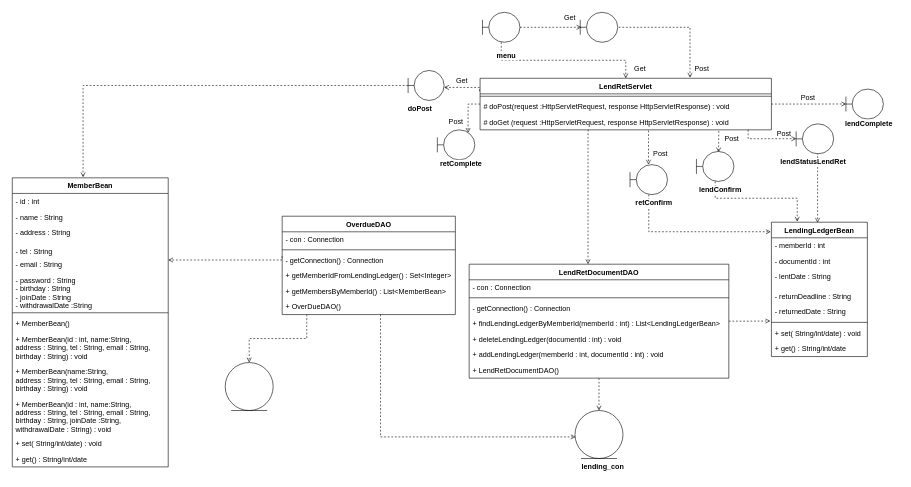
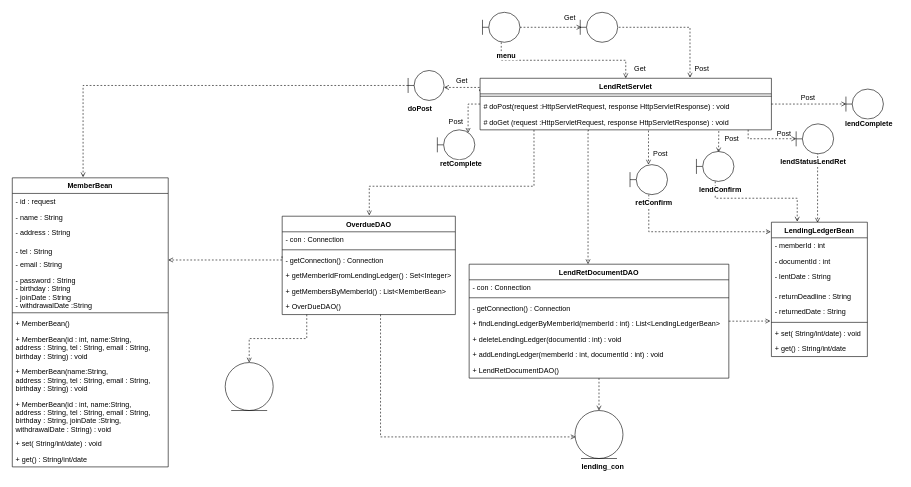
edge "# doGet (request :HttpServletRequest, response HttpServletResponse) : void" -> "OverdueDAO": added
node "- id : int": label "- id : int" -> "- id : request"
